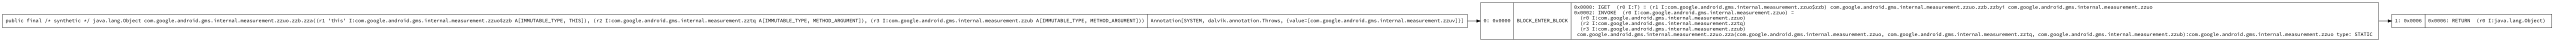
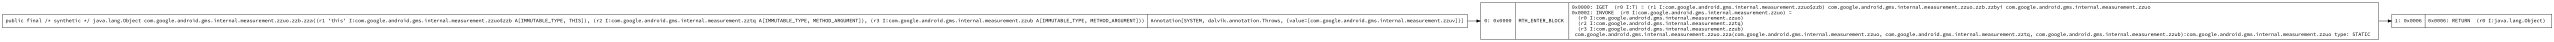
node "0: 0x0000": text "BLOCK_ENTER_BLOCK" -> "MTH_ENTER_BLOCK"
